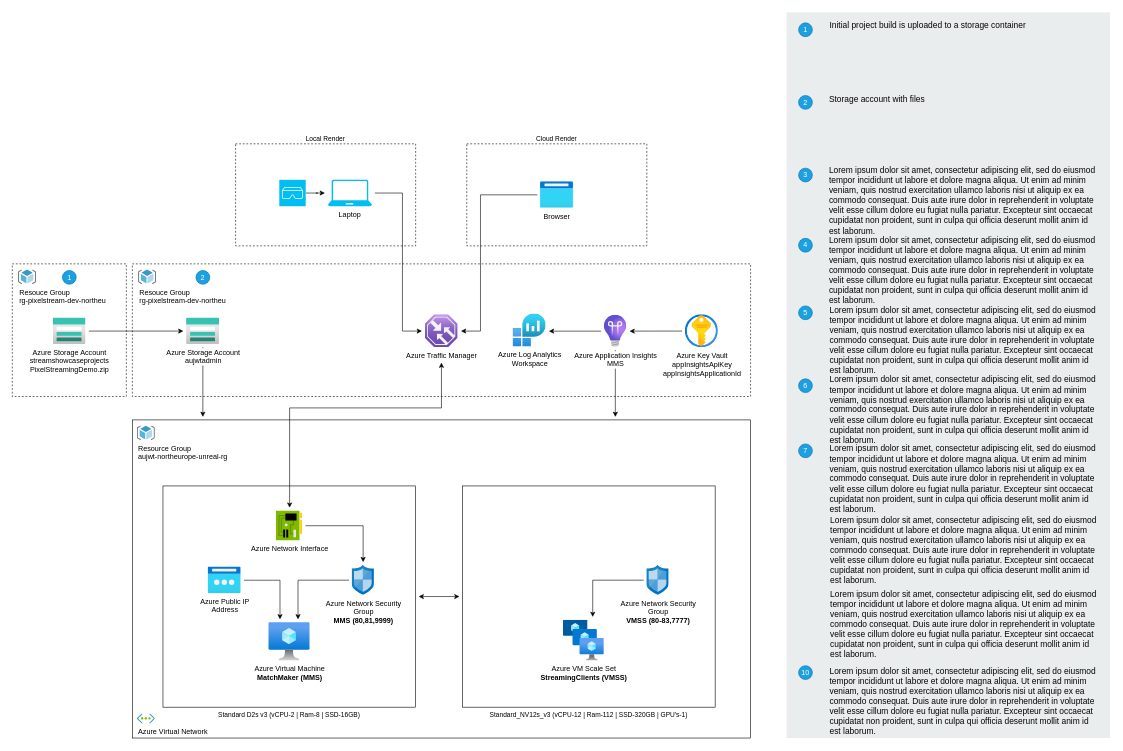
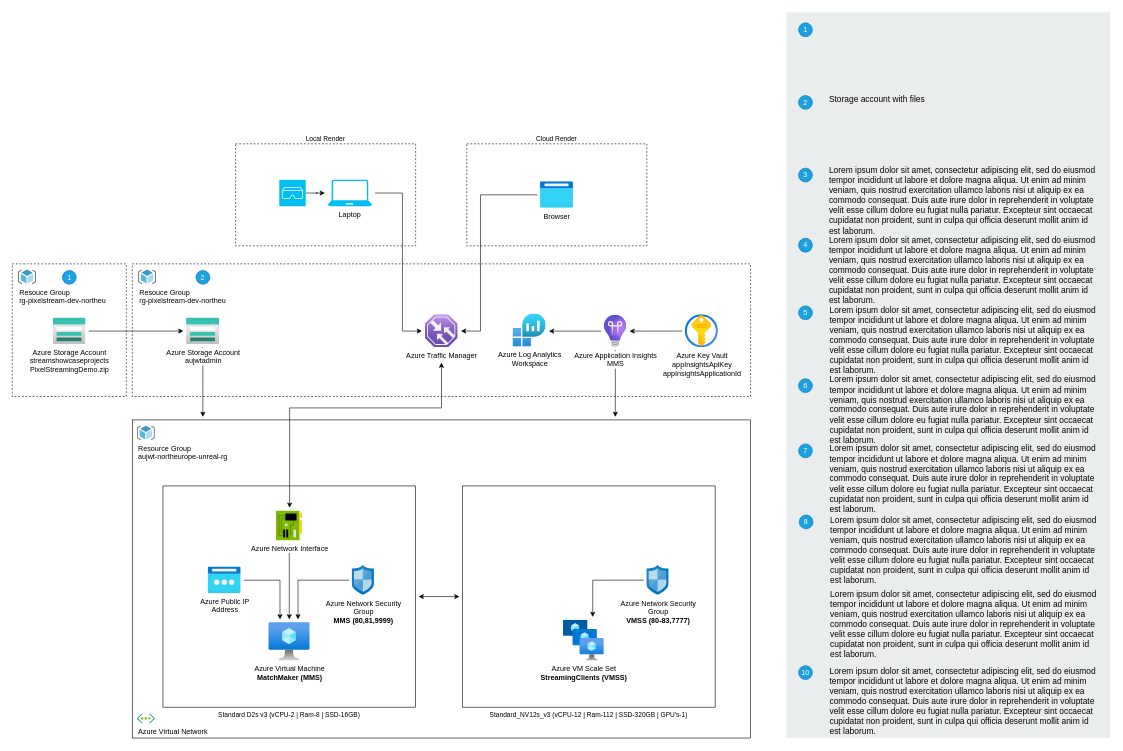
node "Initial project build is uploaded to a storage container": removed
node "8": added
edge "Azure Network Interface" -> "Azure Network Security Group MMS (80,81,9999)": now "Azure Network Interface" -> "Azure Virtual Machine MatchMaker (MMS)"
